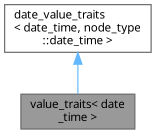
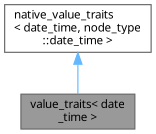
node "date_value_traits < date_time, node_type ::date_time >": label "date_value_traits < date_time, node_type ::date_time >" -> "native_value_traits < date_time, node_type ::date_time >"
